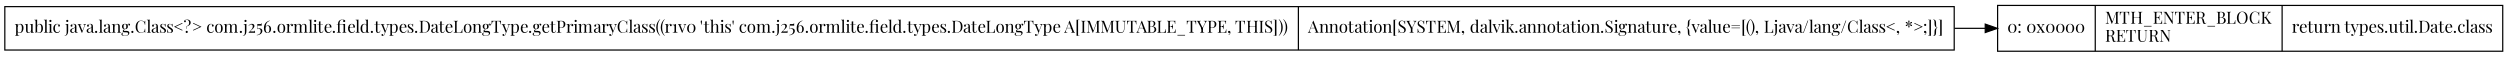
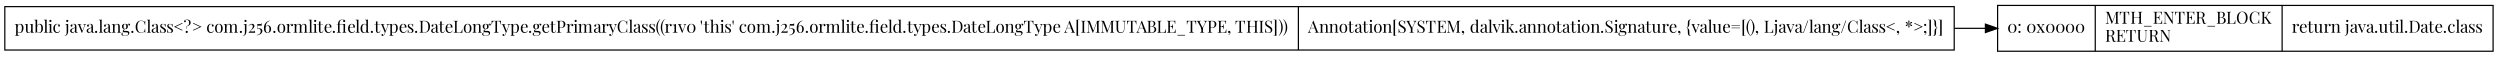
node "0: 0x0000": text "return types.util.Date.class" -> "return java.util.Date.class"
